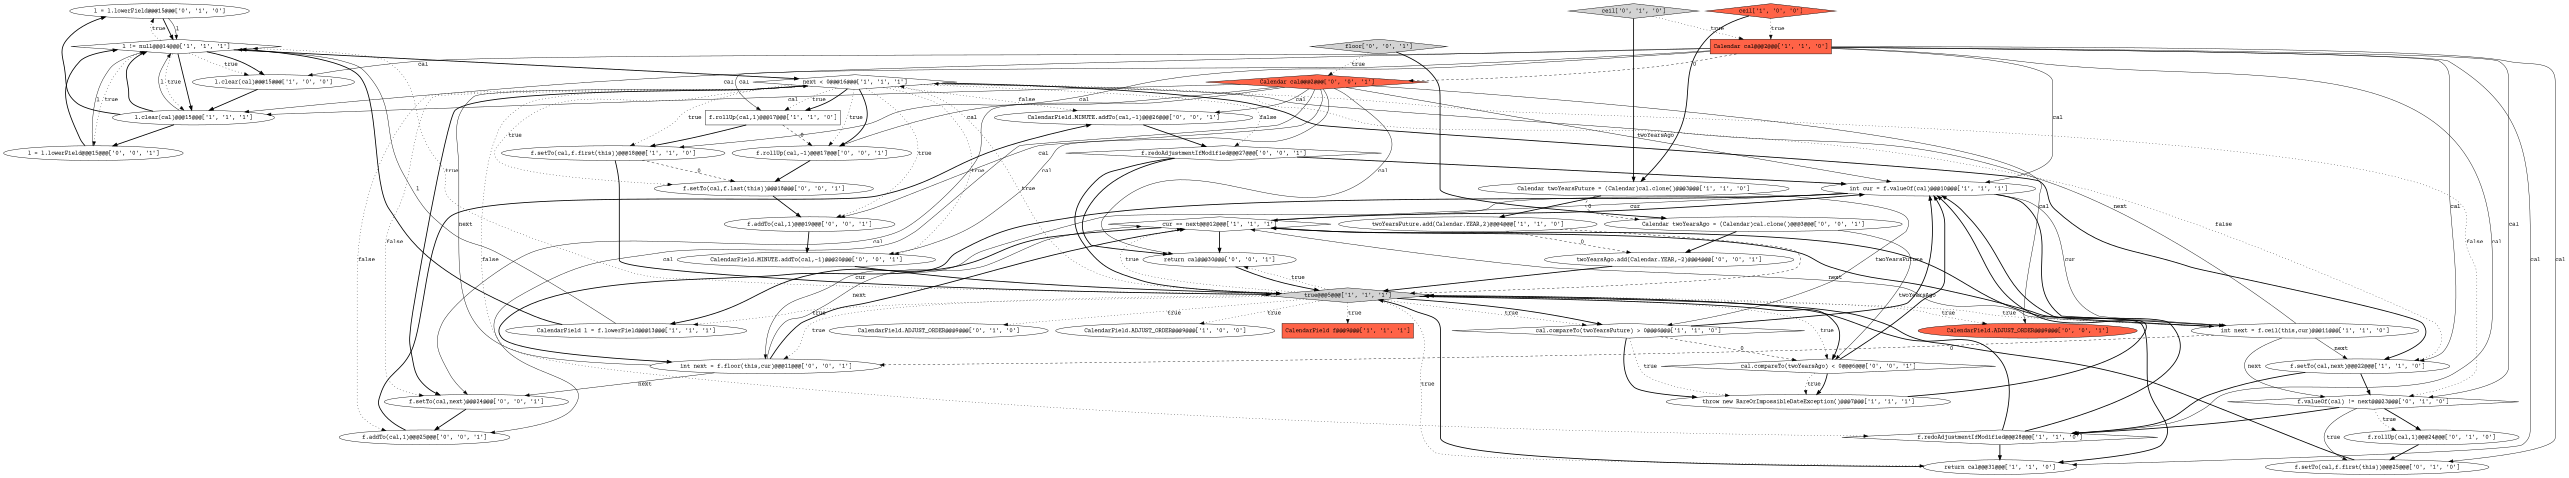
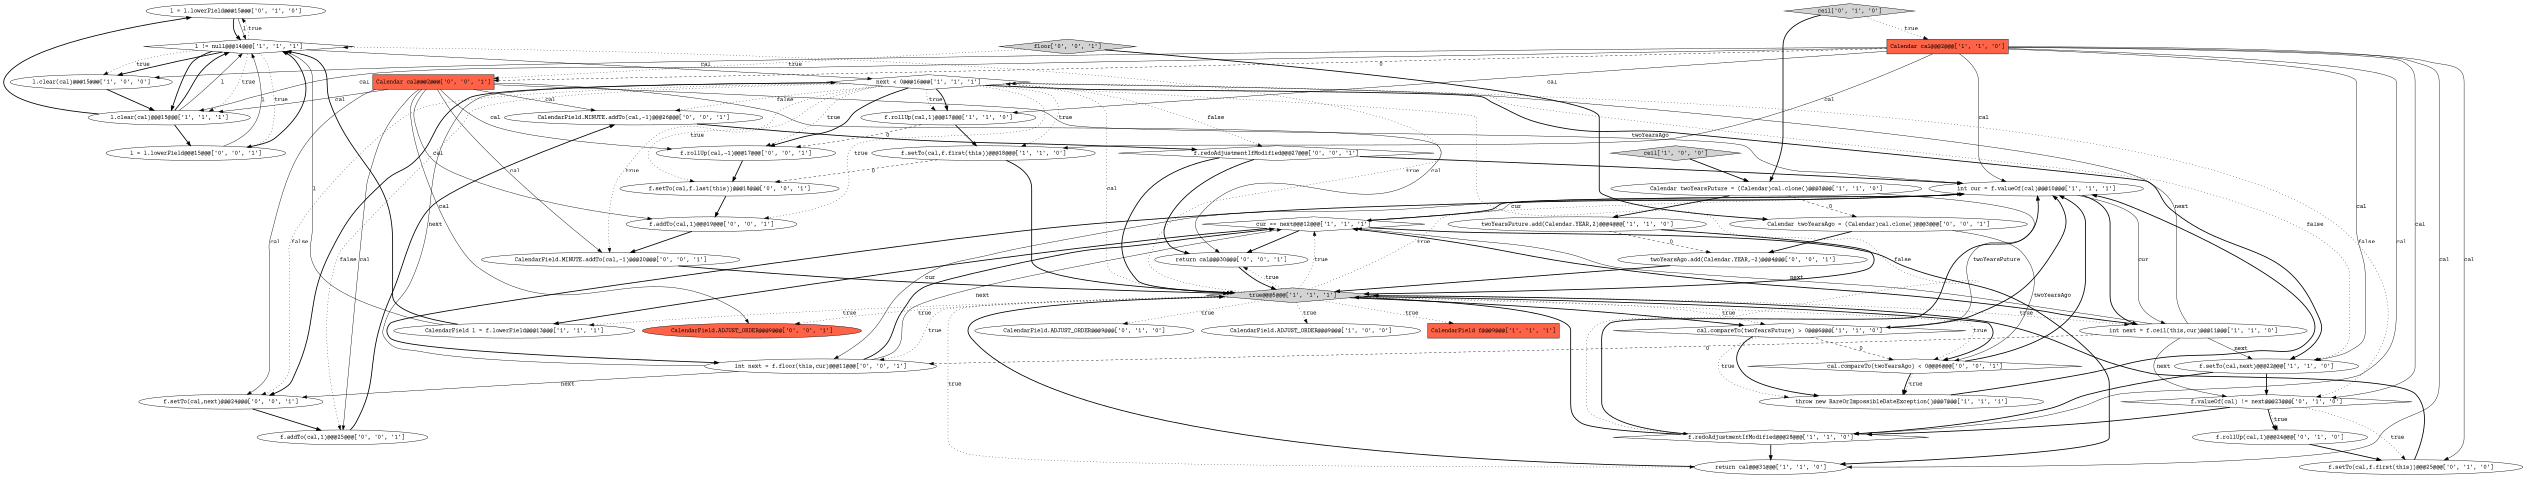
node "ceil['1', '0', '0']": fillcolor tomato -> lightgray
edge "ceil['1', '0', '0']" -> "Calendar cal@@@2@@@['1', '1', '0']": removed, label "true"
edge "l != null@@@14@@@['1', '1', '1']" -> "next < 0@@@16@@@['1', '1', '1']": style bold -> solid
node "Calendar cal@@@2@@@['0', '0', '1']": shape diamond -> box
node "f.rollUp(cal,1)@@@17@@@['1', '1', '0']": shape box -> ellipse
edge "true@@@5@@@['1', '1', '1']" -> "next < 0@@@16@@@['1', '1', '1']": label "true" -> "cal"
edge "true@@@5@@@['1', '1', '1']" -> "int cur = f.valueOf(cal)@@@10@@@['1', '1', '1']": added, label "true"
edge "twoYearsFuture.add(Calendar.YEAR,2)@@@4@@@['1', '1', '0']" -> "true@@@5@@@['1', '1', '1']": style dashed -> bold
edge "f.valueOf(cal) != next@@@23@@@['0', '1', '0']" -> "f.setTo(cal,f.first(this))@@@25@@@['0', '1', '0']": style solid -> dotted
